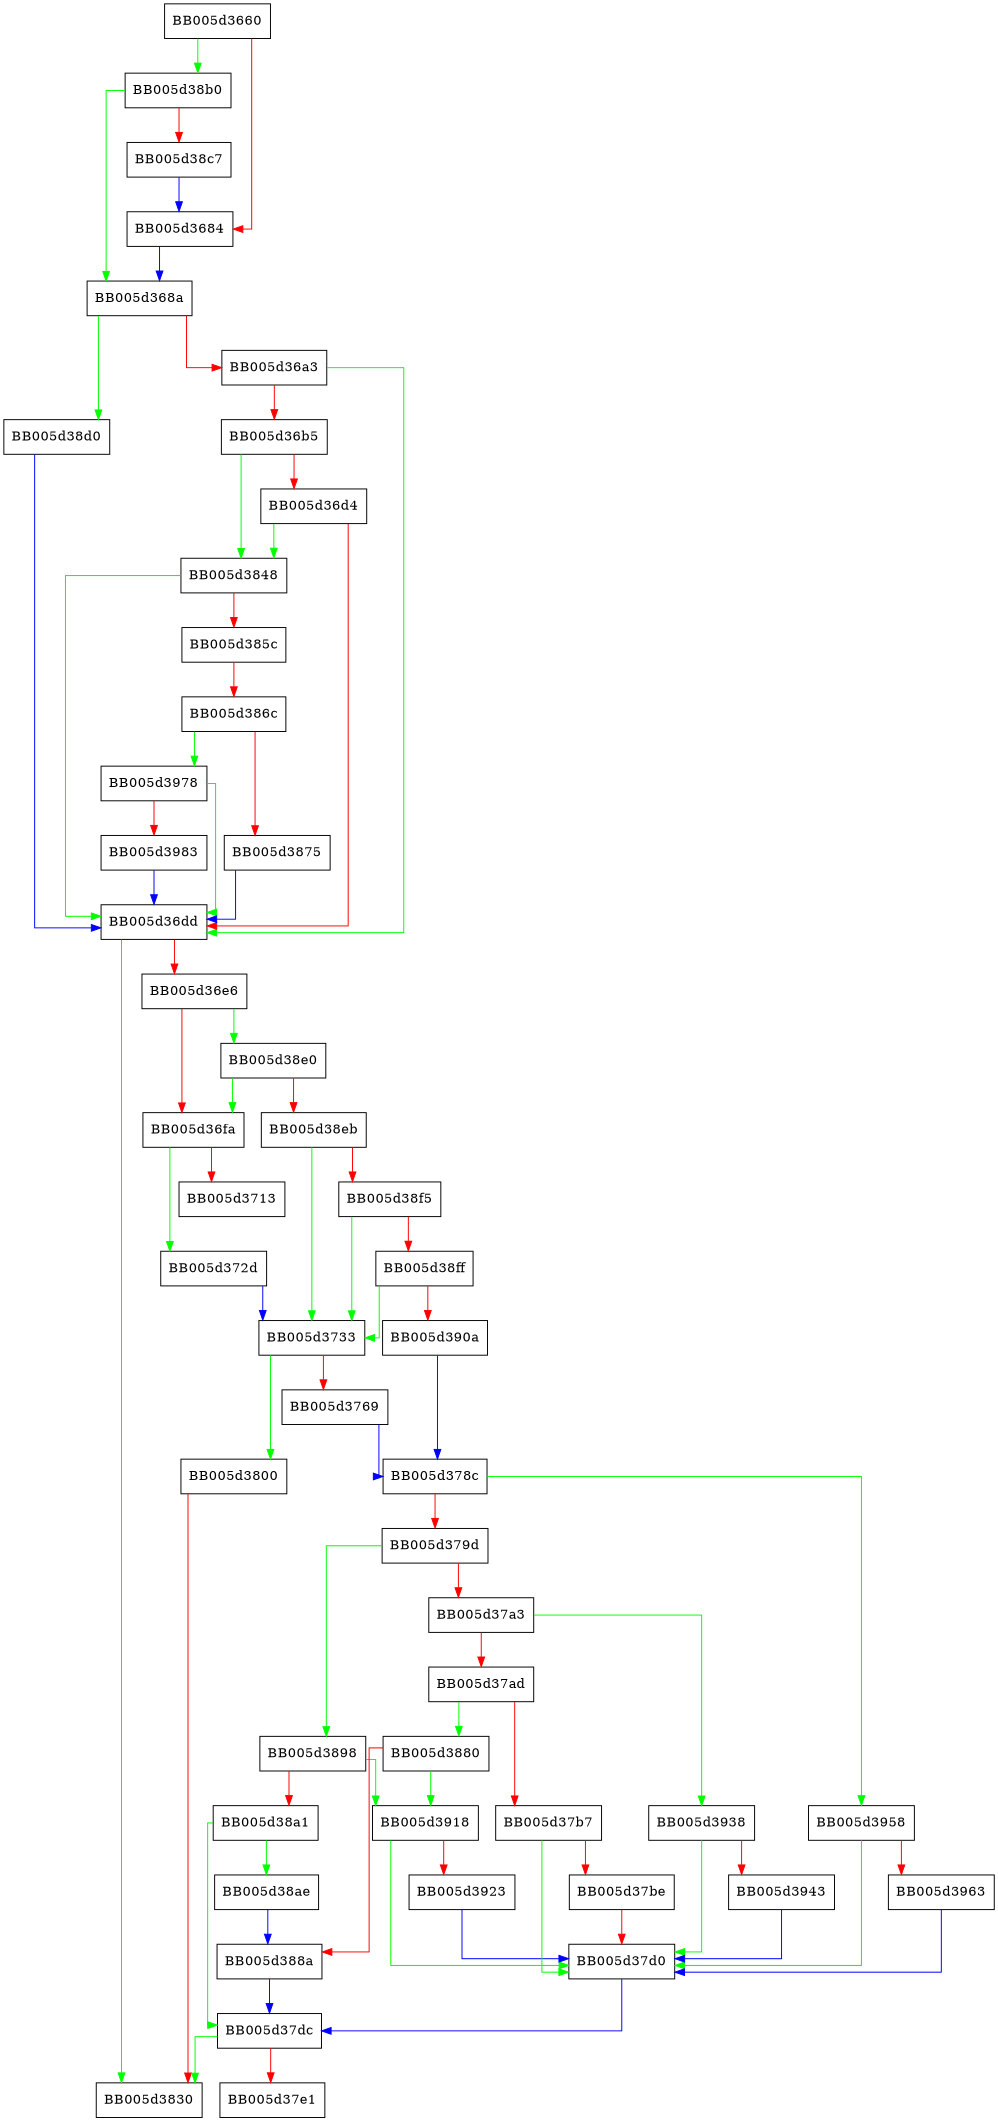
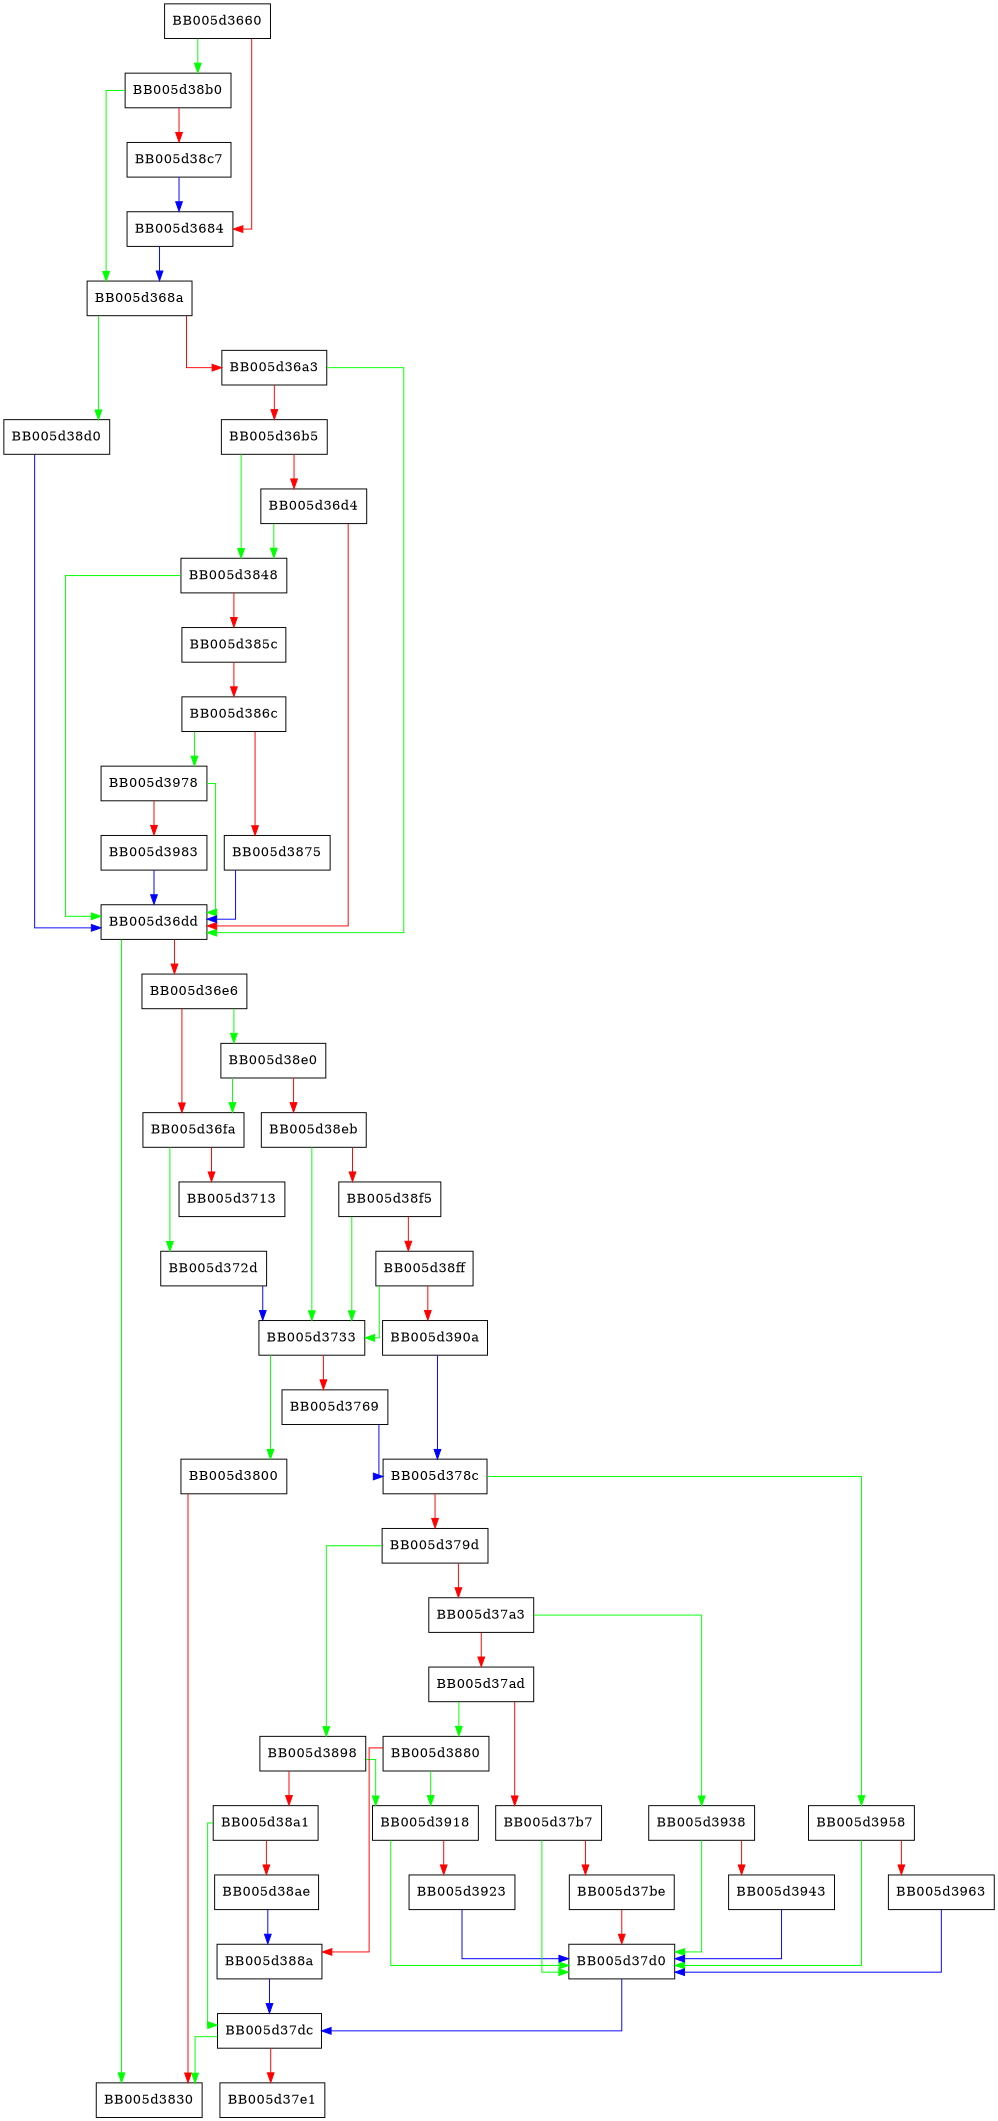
edge "BB005d38a1" -> "BB005d38ae": color green -> red
